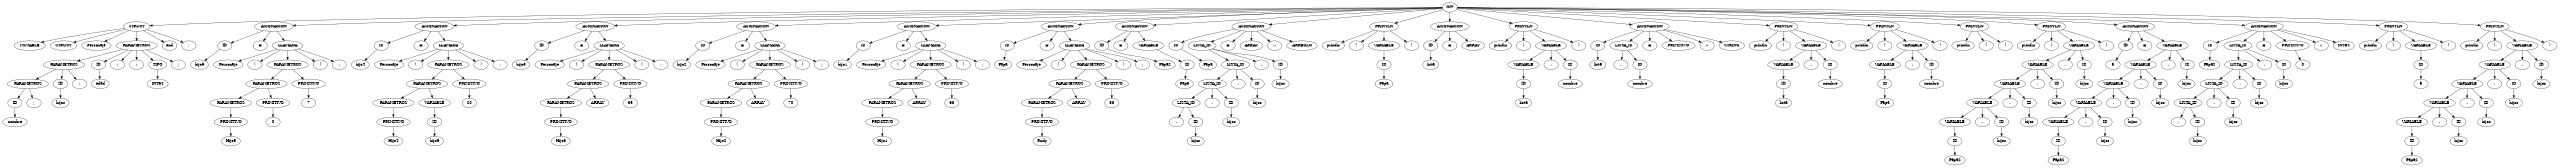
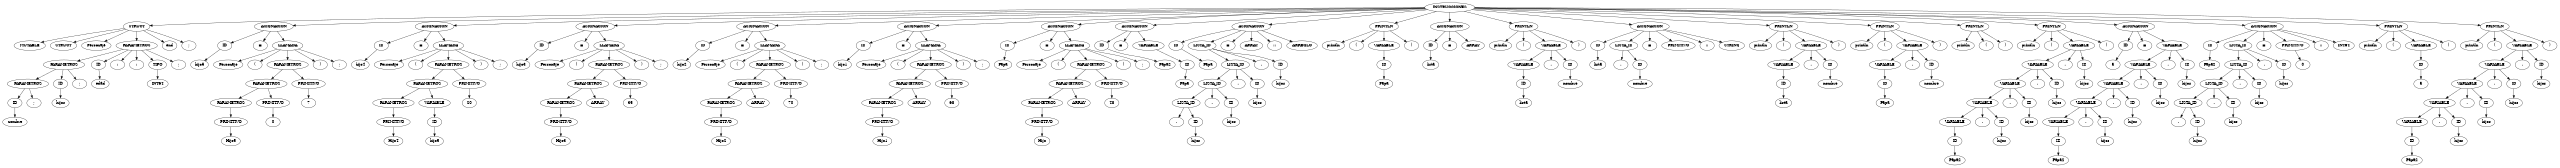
node "INT": label "INT" -> "INSTRUCCIONES"
node "88": label "88" -> "48"
node "Rudy": label "Rudy" -> "Hijo"
